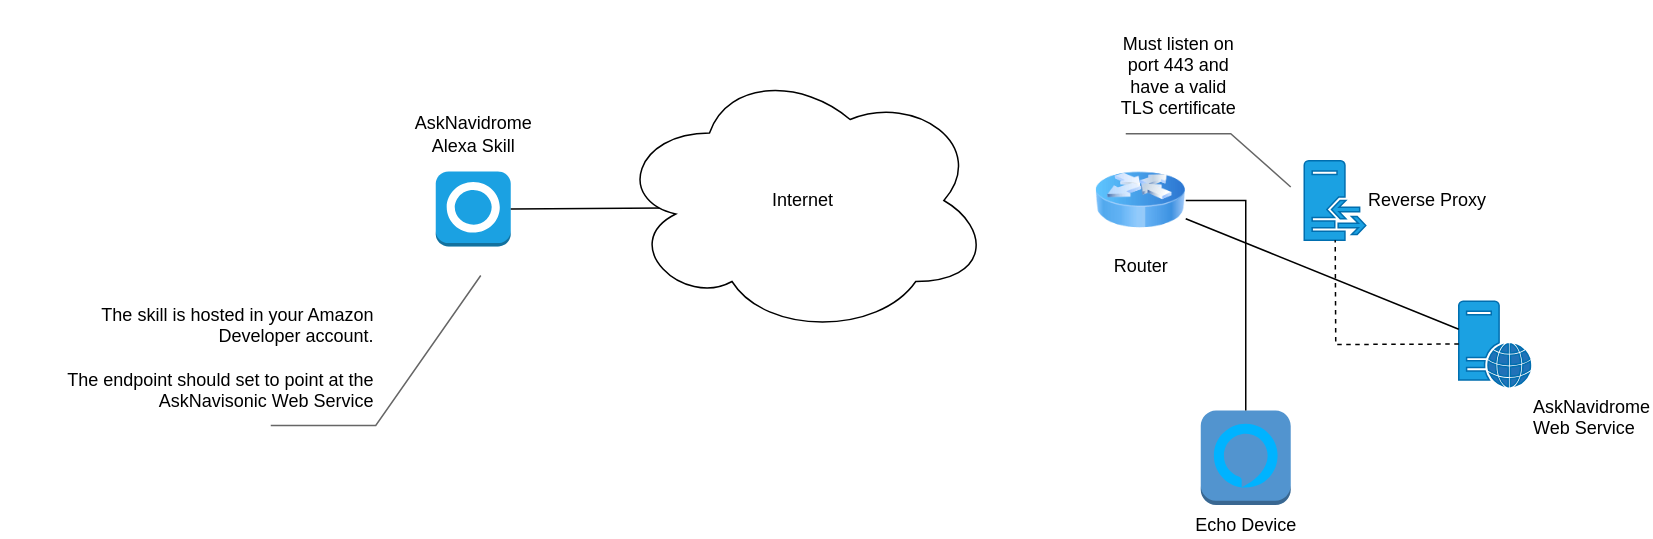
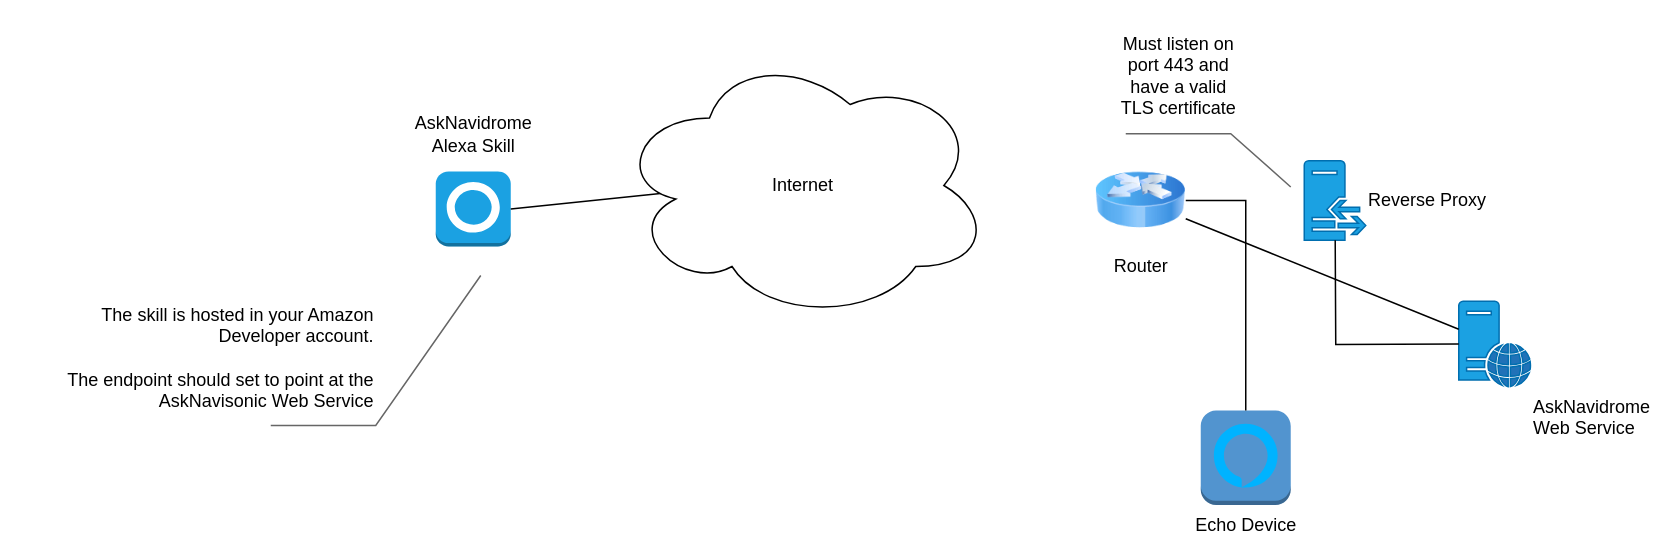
node "Internet": moved (803, 200) -> (803, 185)
edge "Reverse Proxy" -- "AskNavidromeWeb Service": style dashed -> solid
